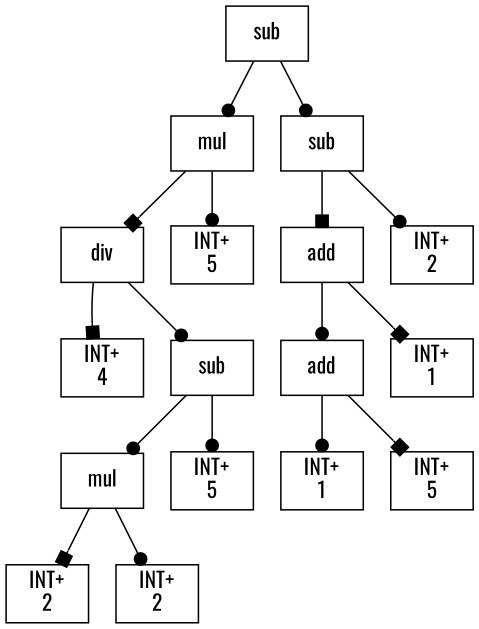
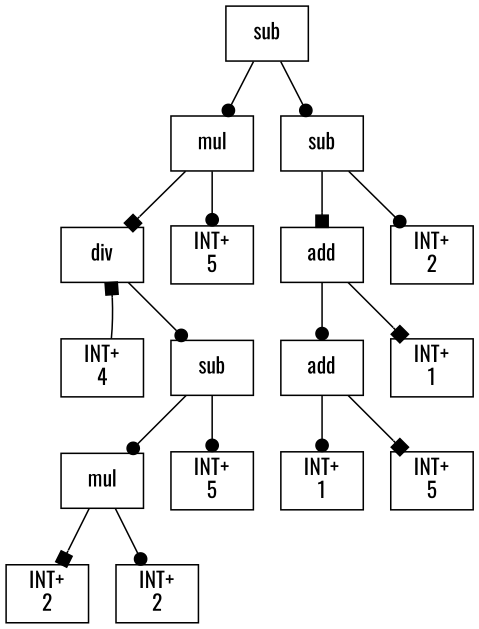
edge "div" -> "INT+ 4": reversed
